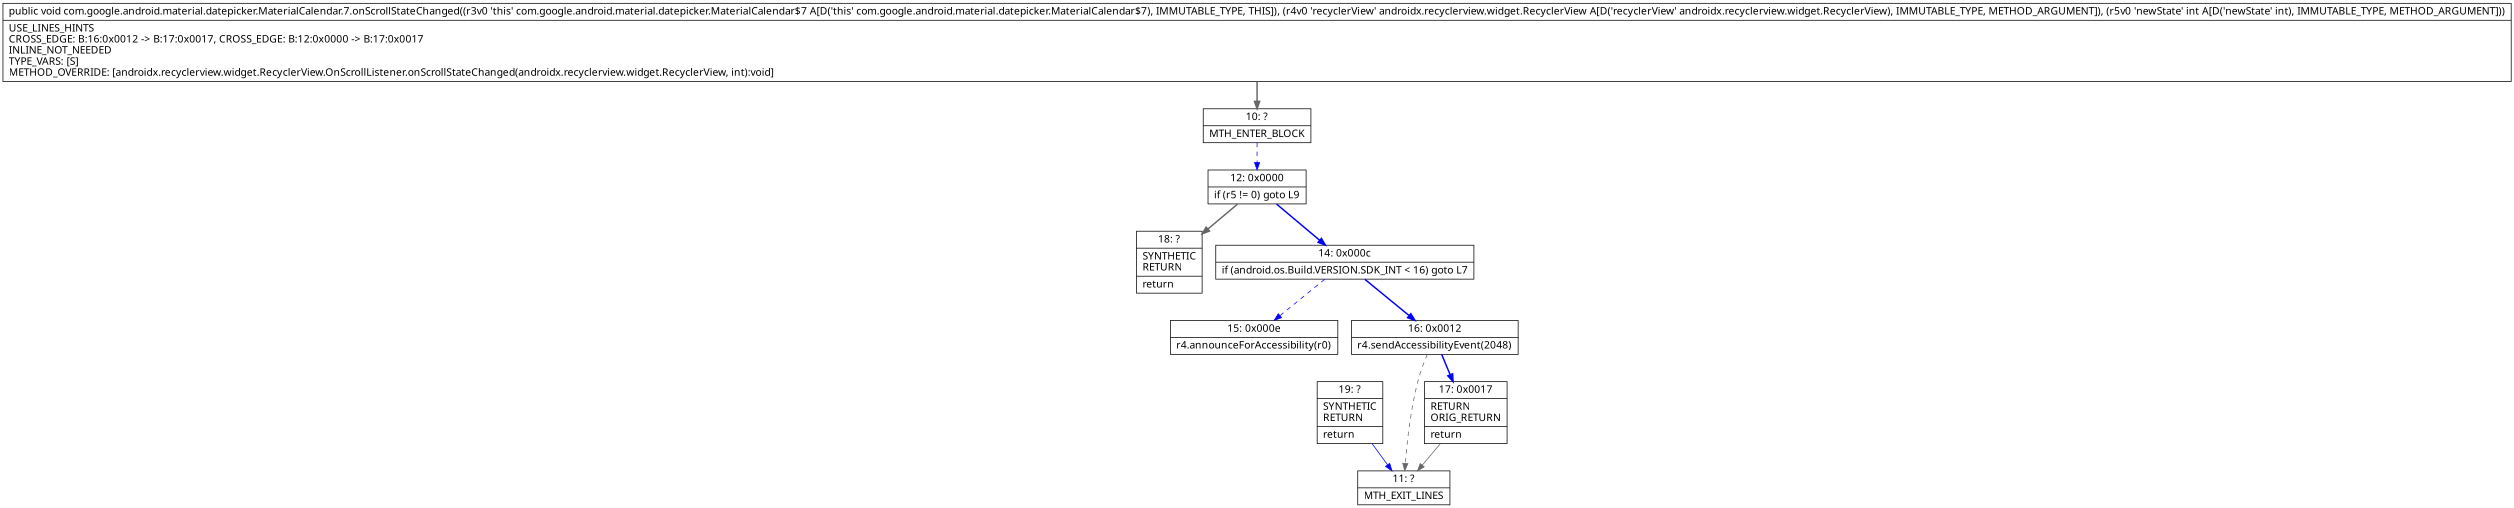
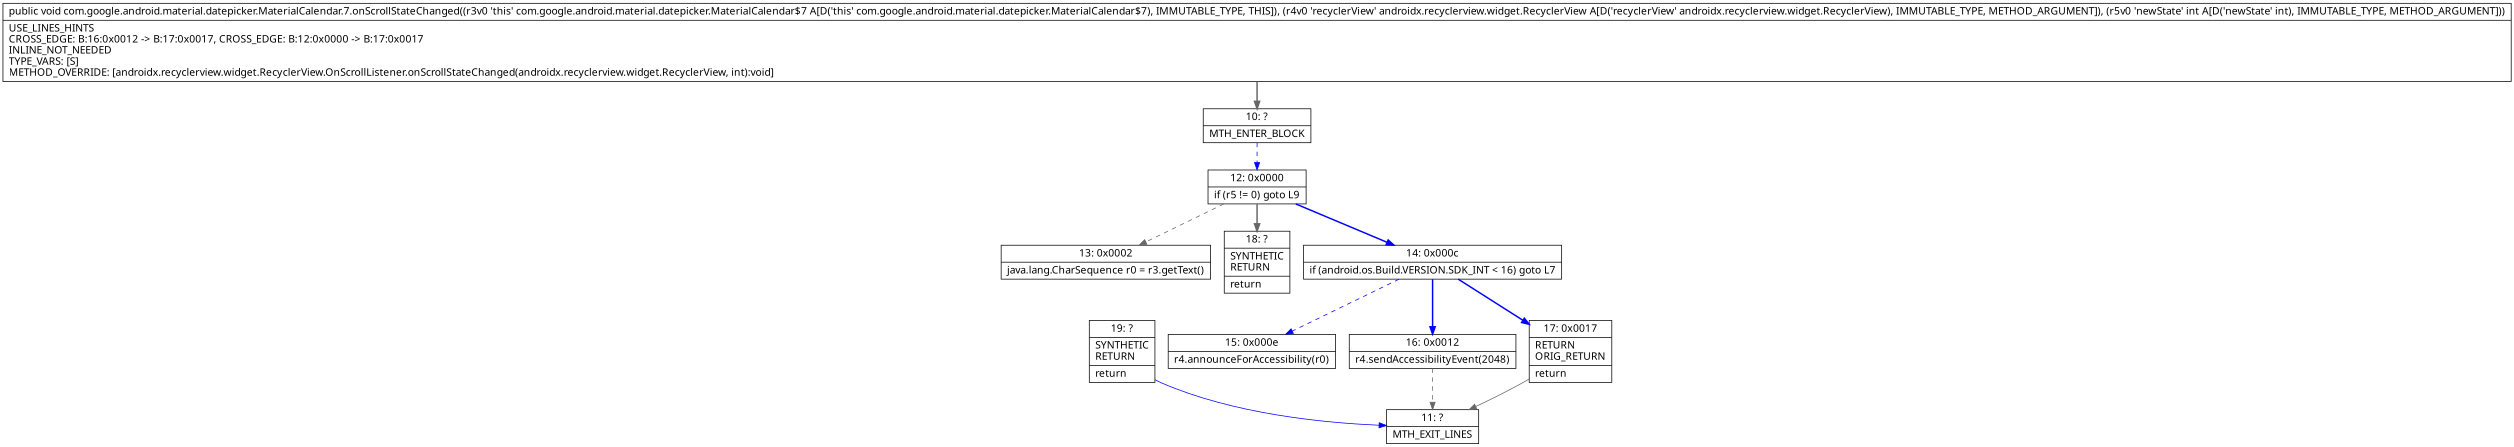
node "13: 0x0002": added
edge "16: 0x0012" -> "17: 0x0017": now "14: 0x000c" -> "17: 0x0017"
